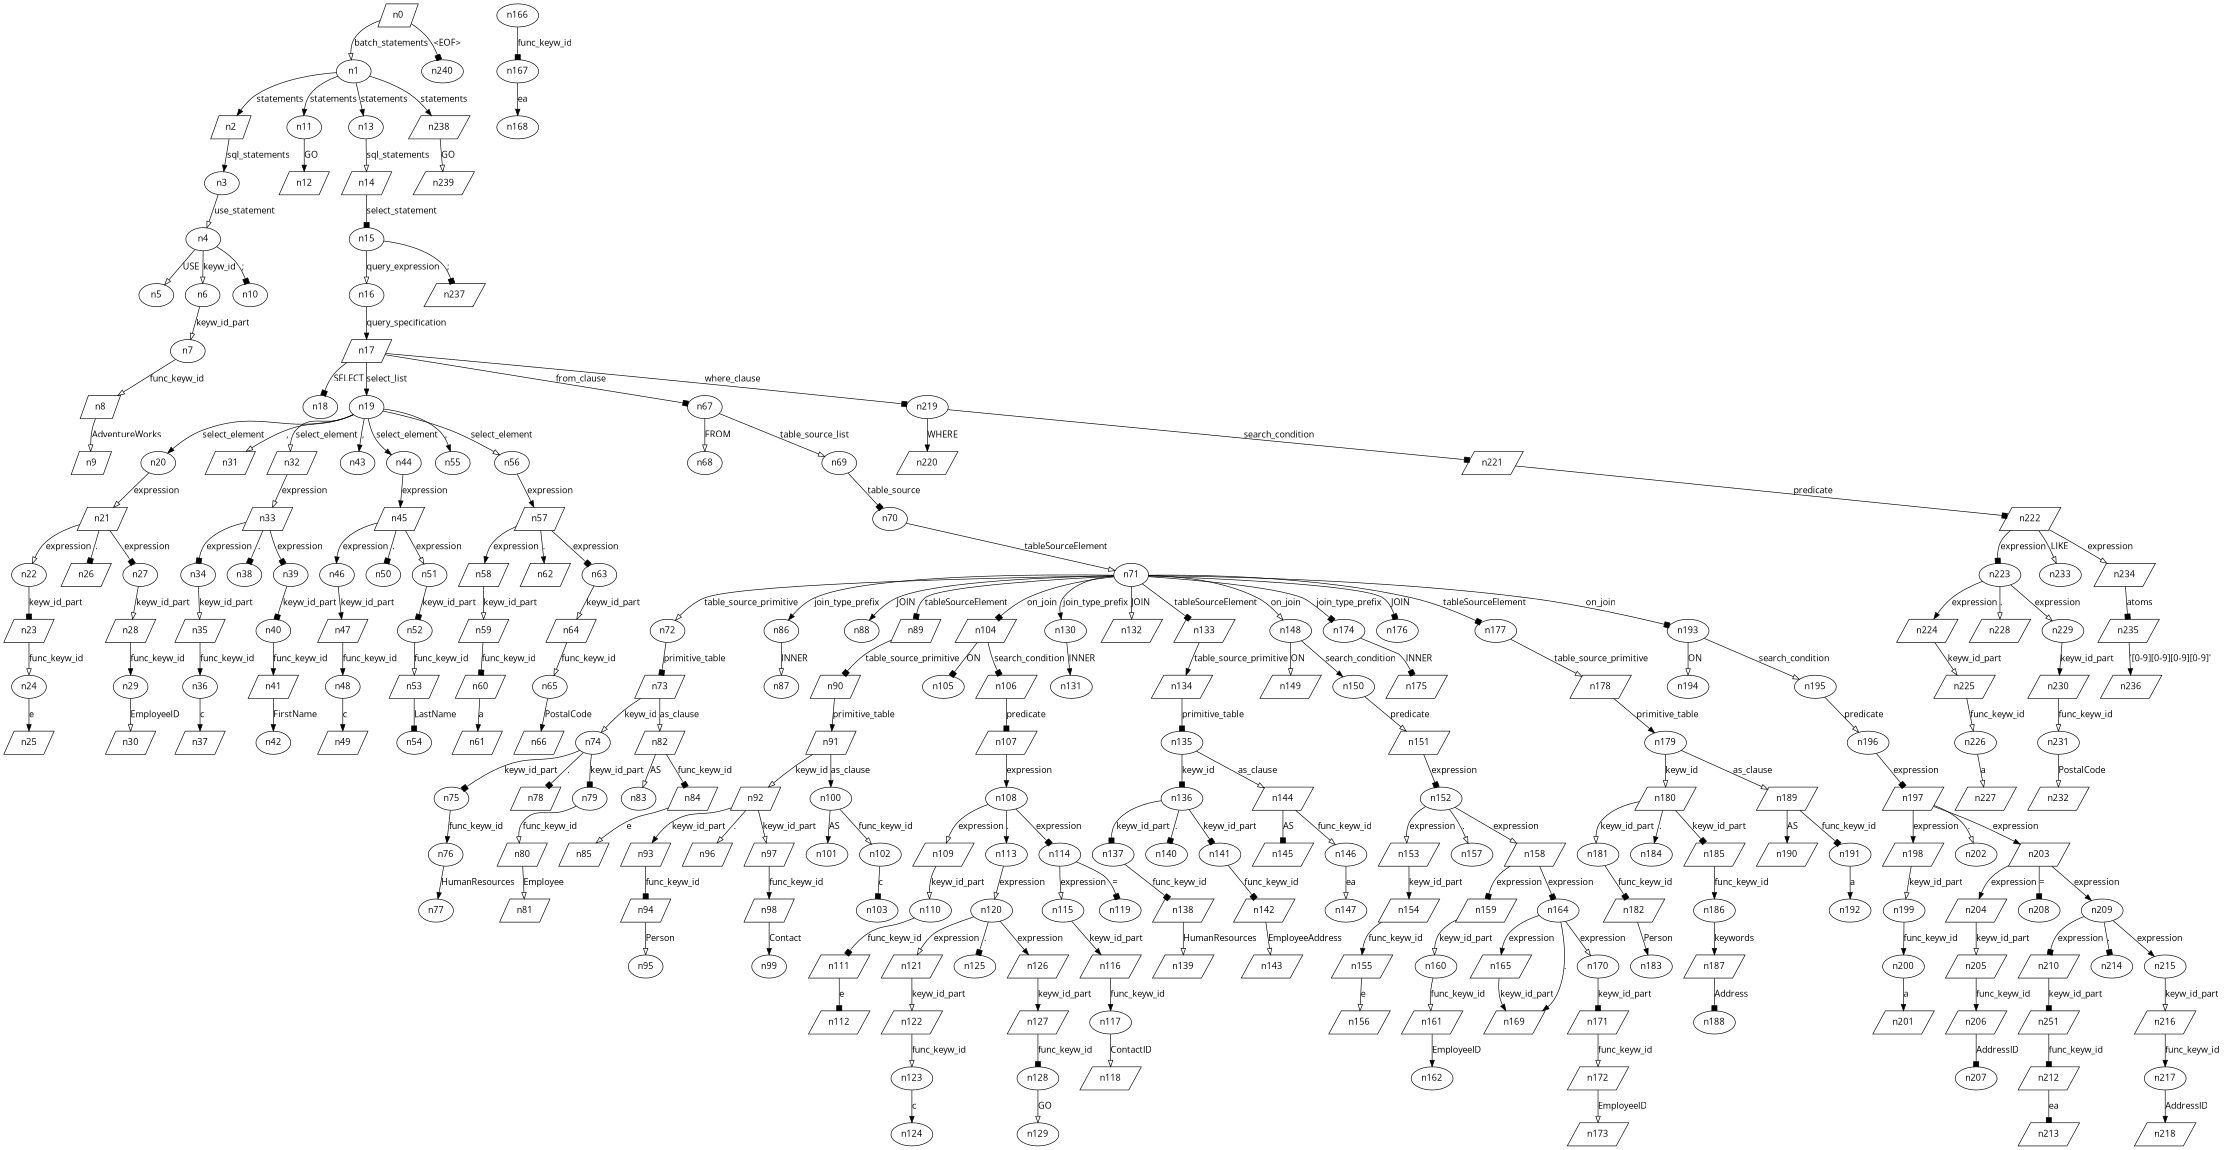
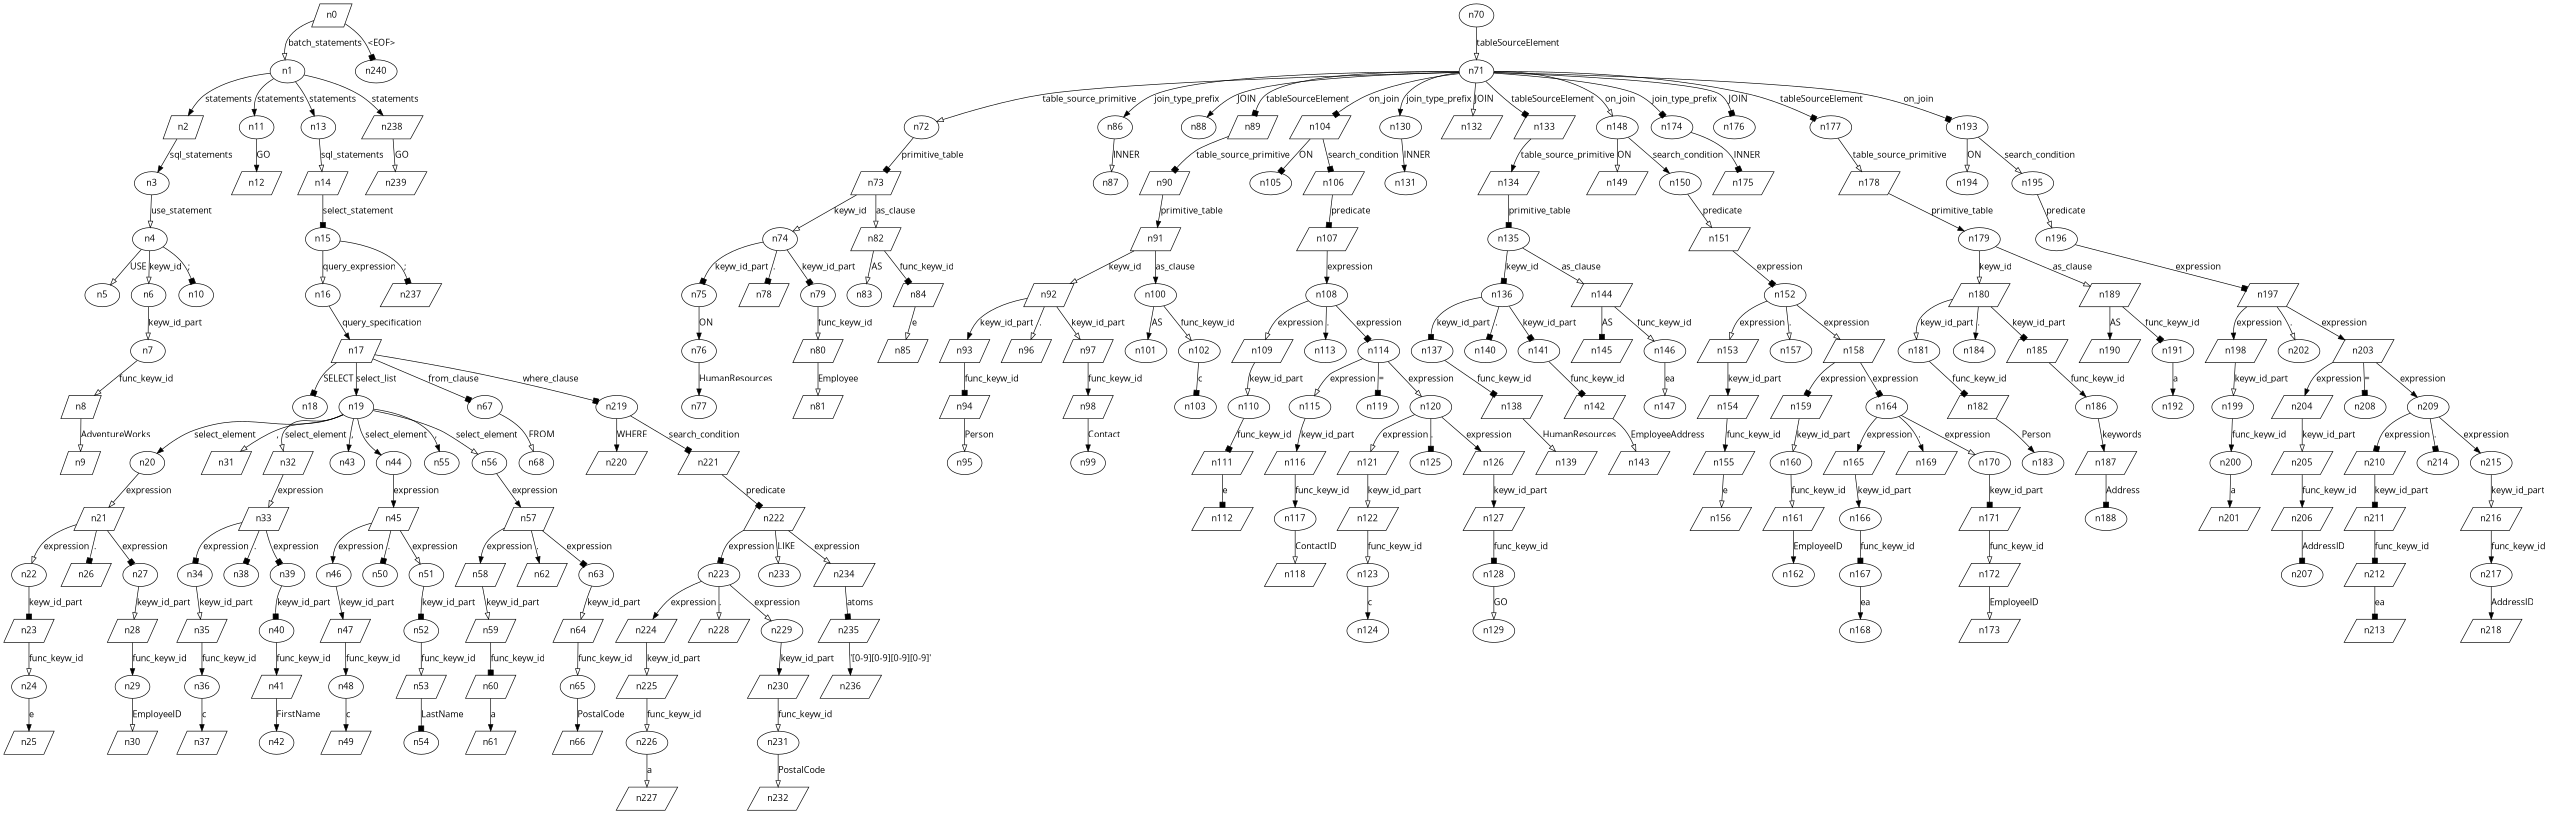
node "n69": removed
edge "n75" -> "n76": label "func_keyw_id" -> "ON"
edge "n113" -> "n120": now "n114" -> "n120"
edge "n165" -> "n169": now "n165" -> "n166"
node "n251": label "n251" -> "n211"
